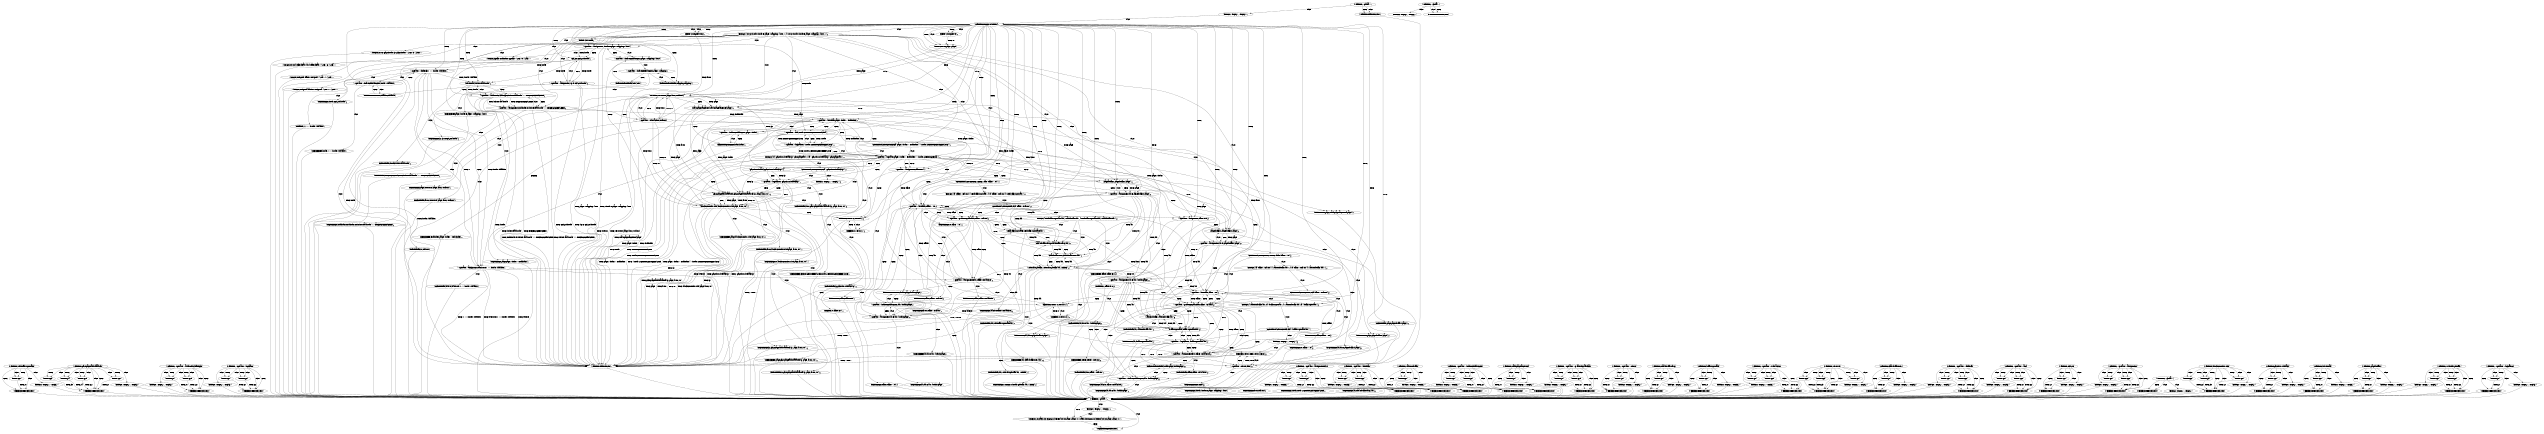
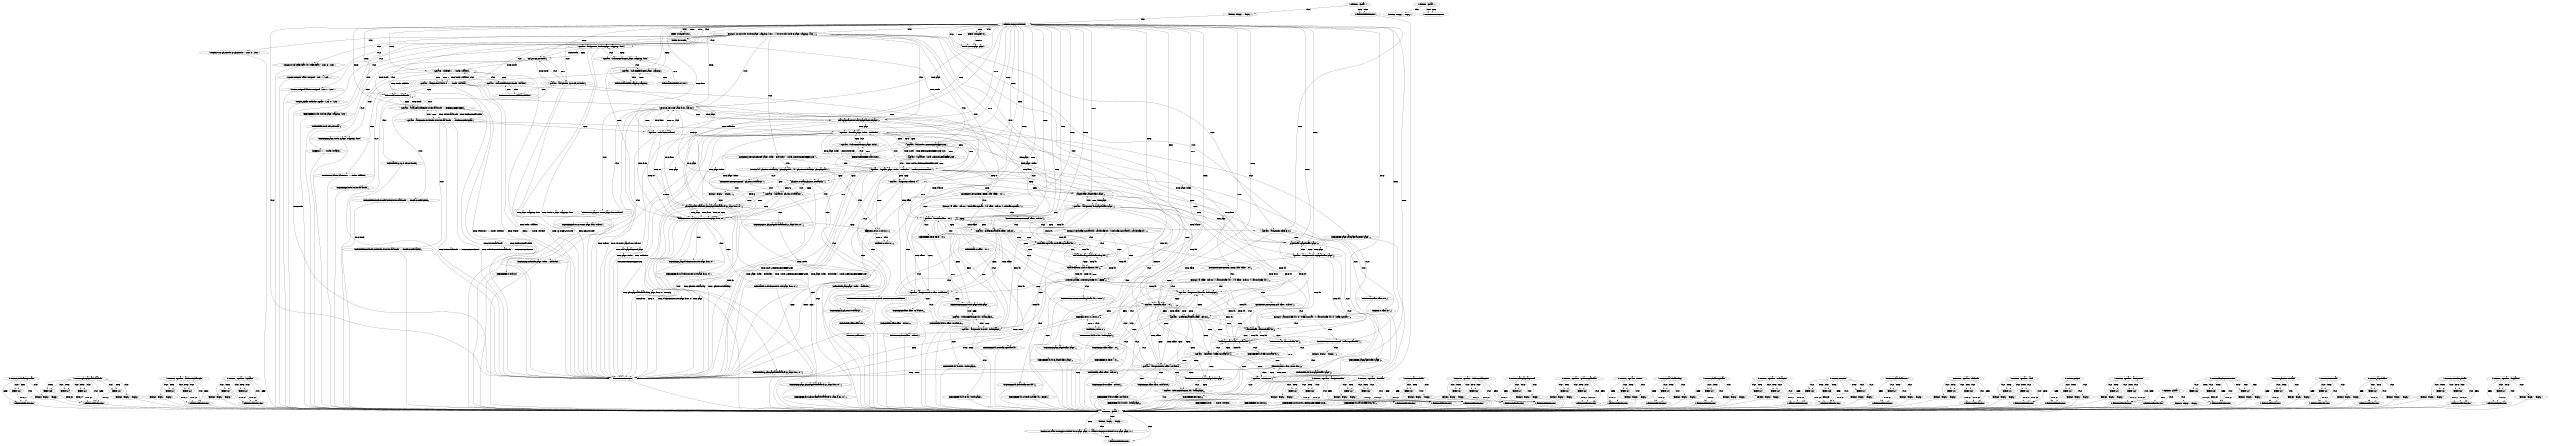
edge "(<operator>.assignment,*inode = page->mapping->host)" -> "<(LOCAL,pgoff_t end_index: pgoff_t)<SUB>8</SUB>>": now "(<operator>.assignment,*inode = page->mapping->host)" -> "(IDENTIFIER,inode,*inode = page->mapping->host)"
edge "(<operator>.assignment,blksize = 1 << inode->i_blkbits)" -> "(i_size_read,i_size_read(inode))": added, label "CFG:"
edge "(<operator>.indirectFieldAccess,inode->i_blkbits)" -> "(IDENTIFIER,inode,1 << inode->i_blkbits)": removed, label "AST:"
edge "(<operator>.lessThan,page->index < end_index)" -> "(block_commit_write,block_commit_write(page, from, to))": added, label "DDG: page->index"
edge "(<operator>.logicalNot,!gfs2_is_writeback(ip))" -> "(IDENTIFIER,from,gfs2_page_add_databufs(ip, page, from, to))": now "(<operator>.logicalNot,!gfs2_is_writeback(ip))" -> "(gfs2_is_writeback,gfs2_is_writeback(ip))"
